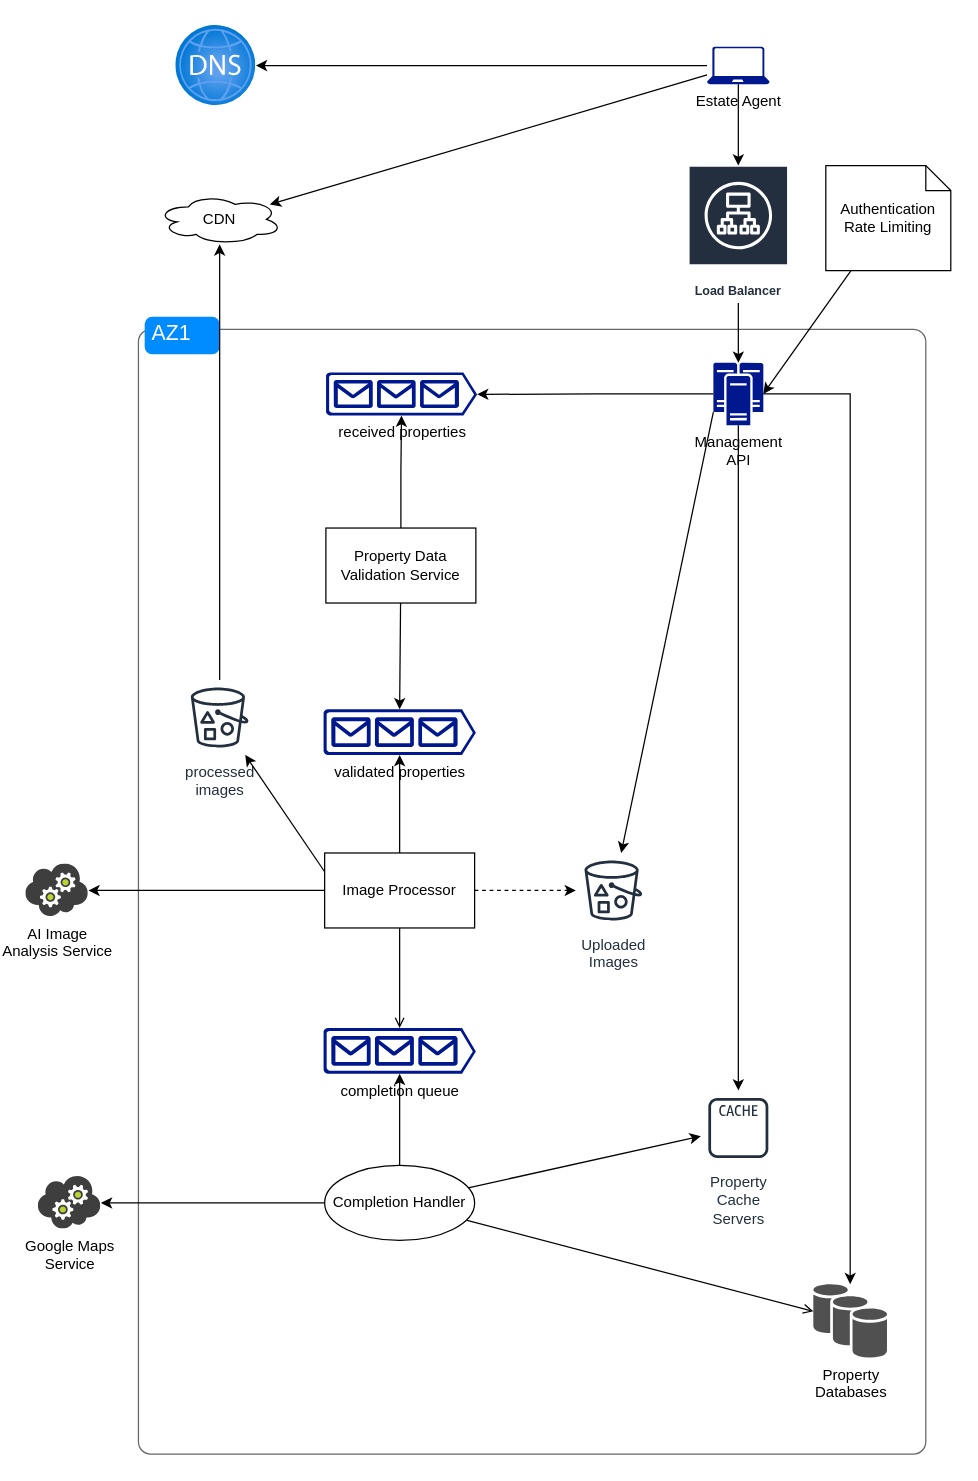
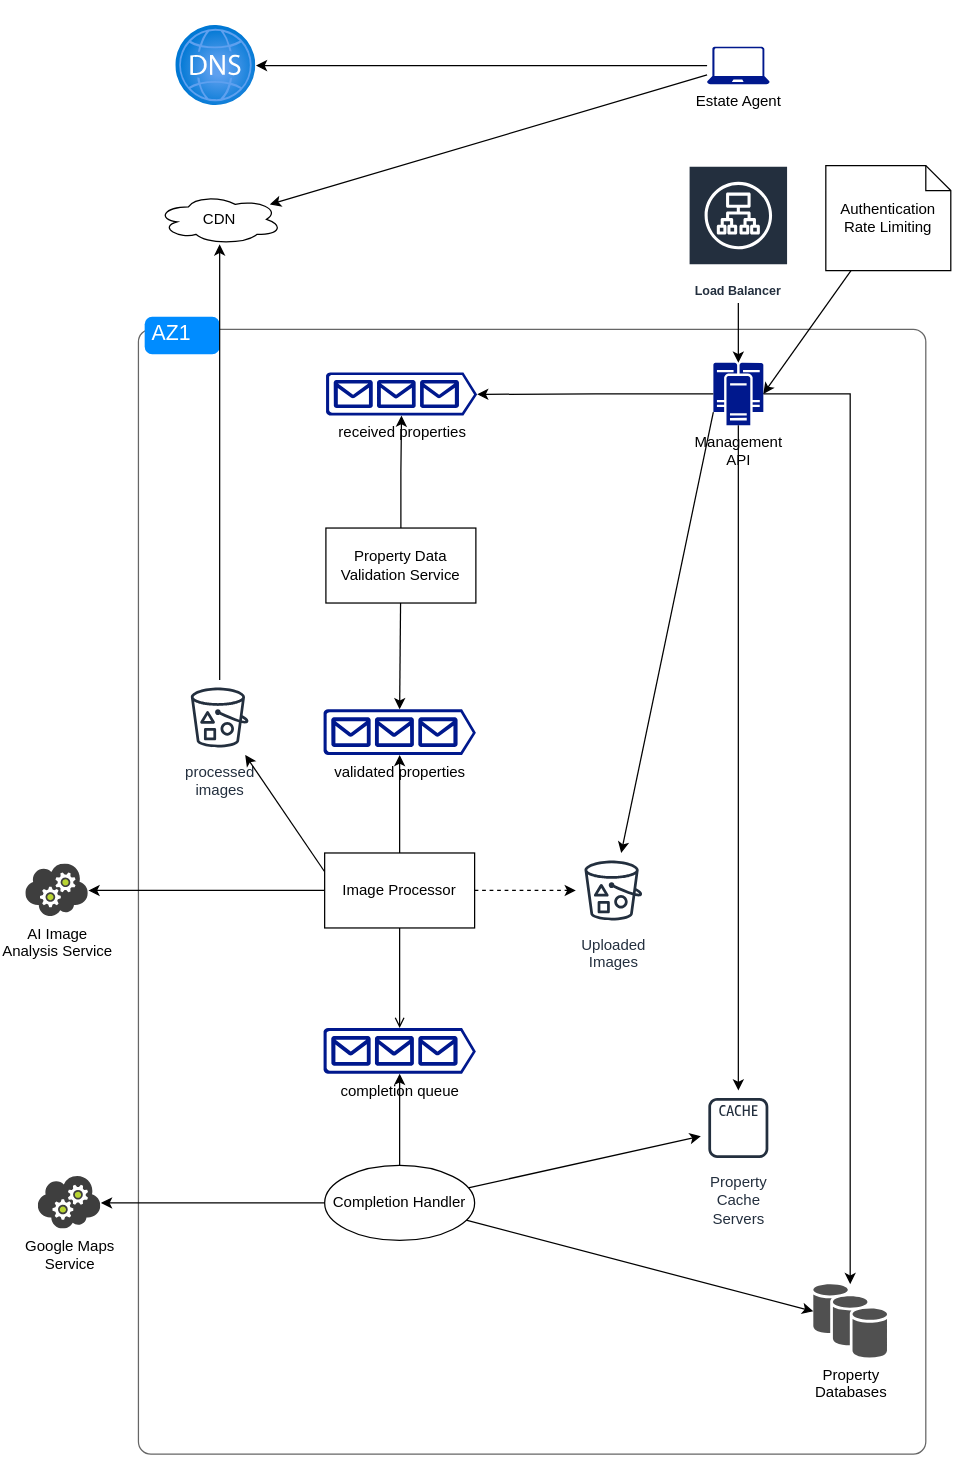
edge "Estate Agent" -> "Load Balancer": removed
edge "Completion Handler" -> "Property Databases": arrowhead open -> classic
